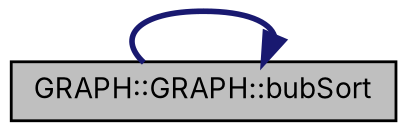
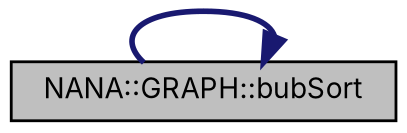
node "GRAPH::GRAPH::bubSort": label "GRAPH::GRAPH::bubSort" -> "NANA::GRAPH::bubSort"
